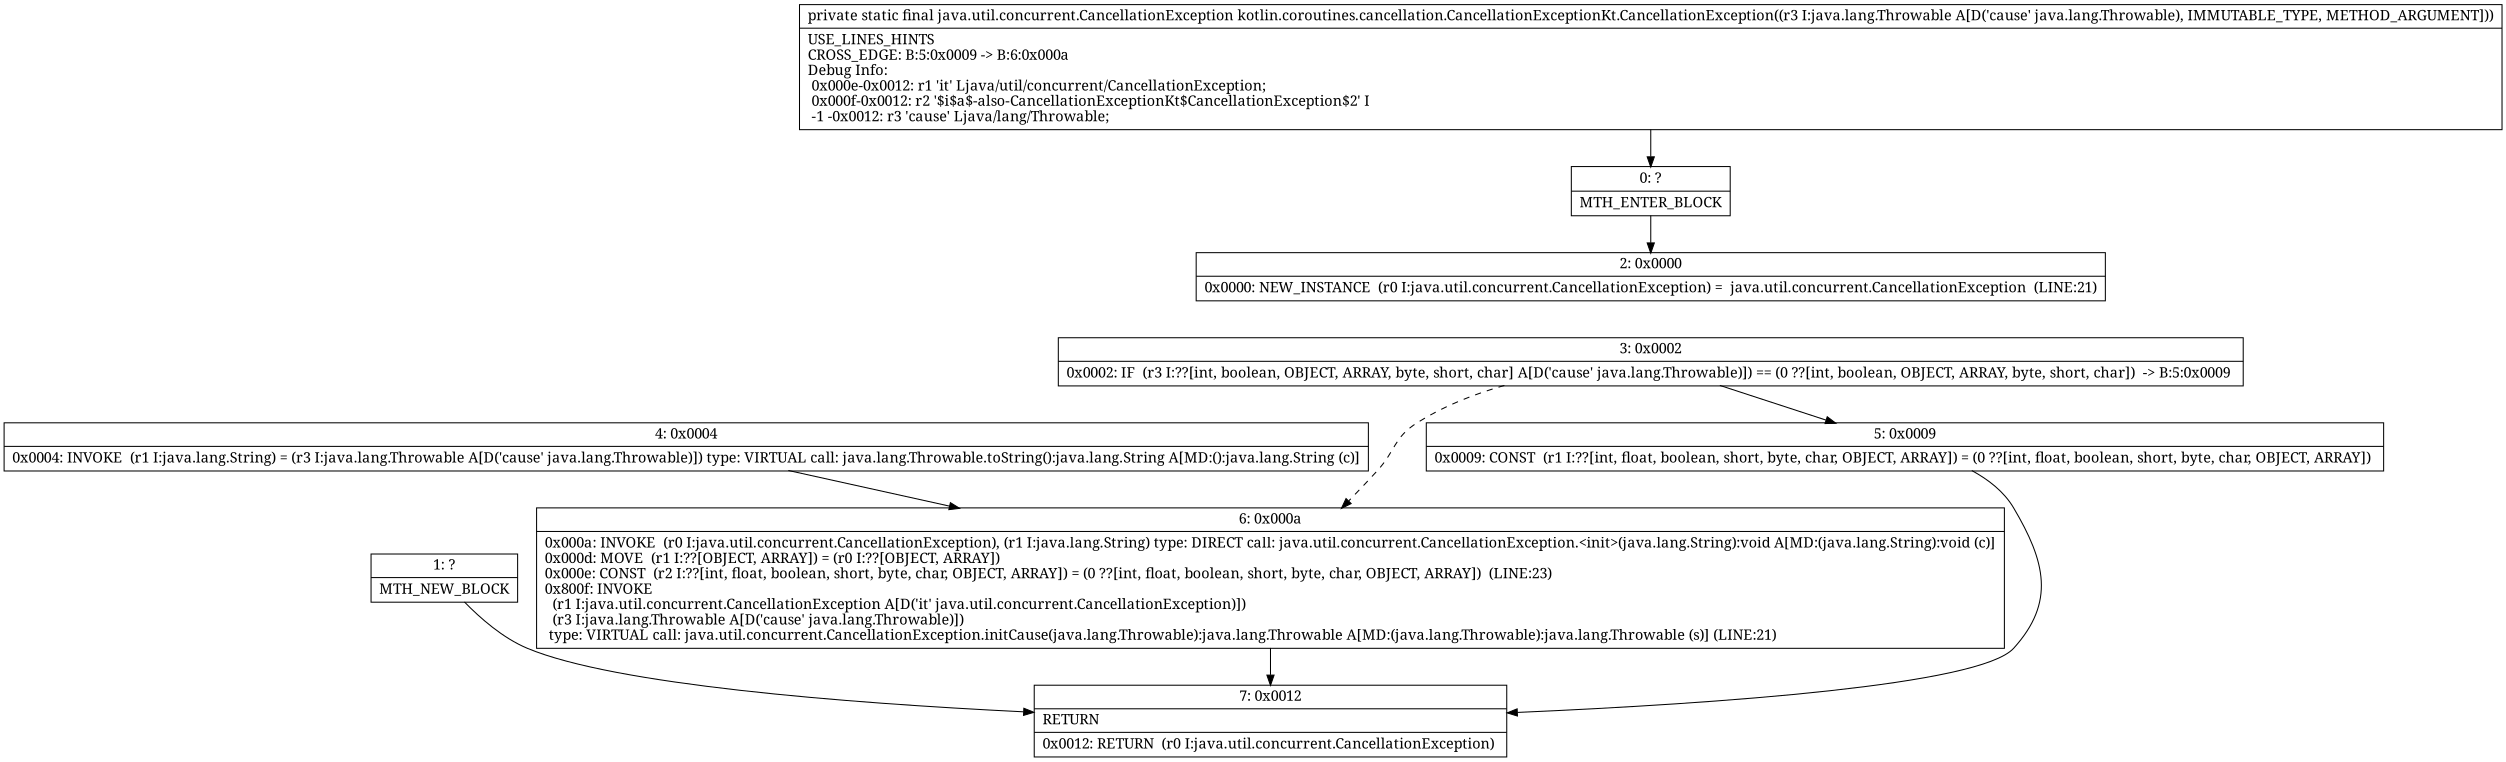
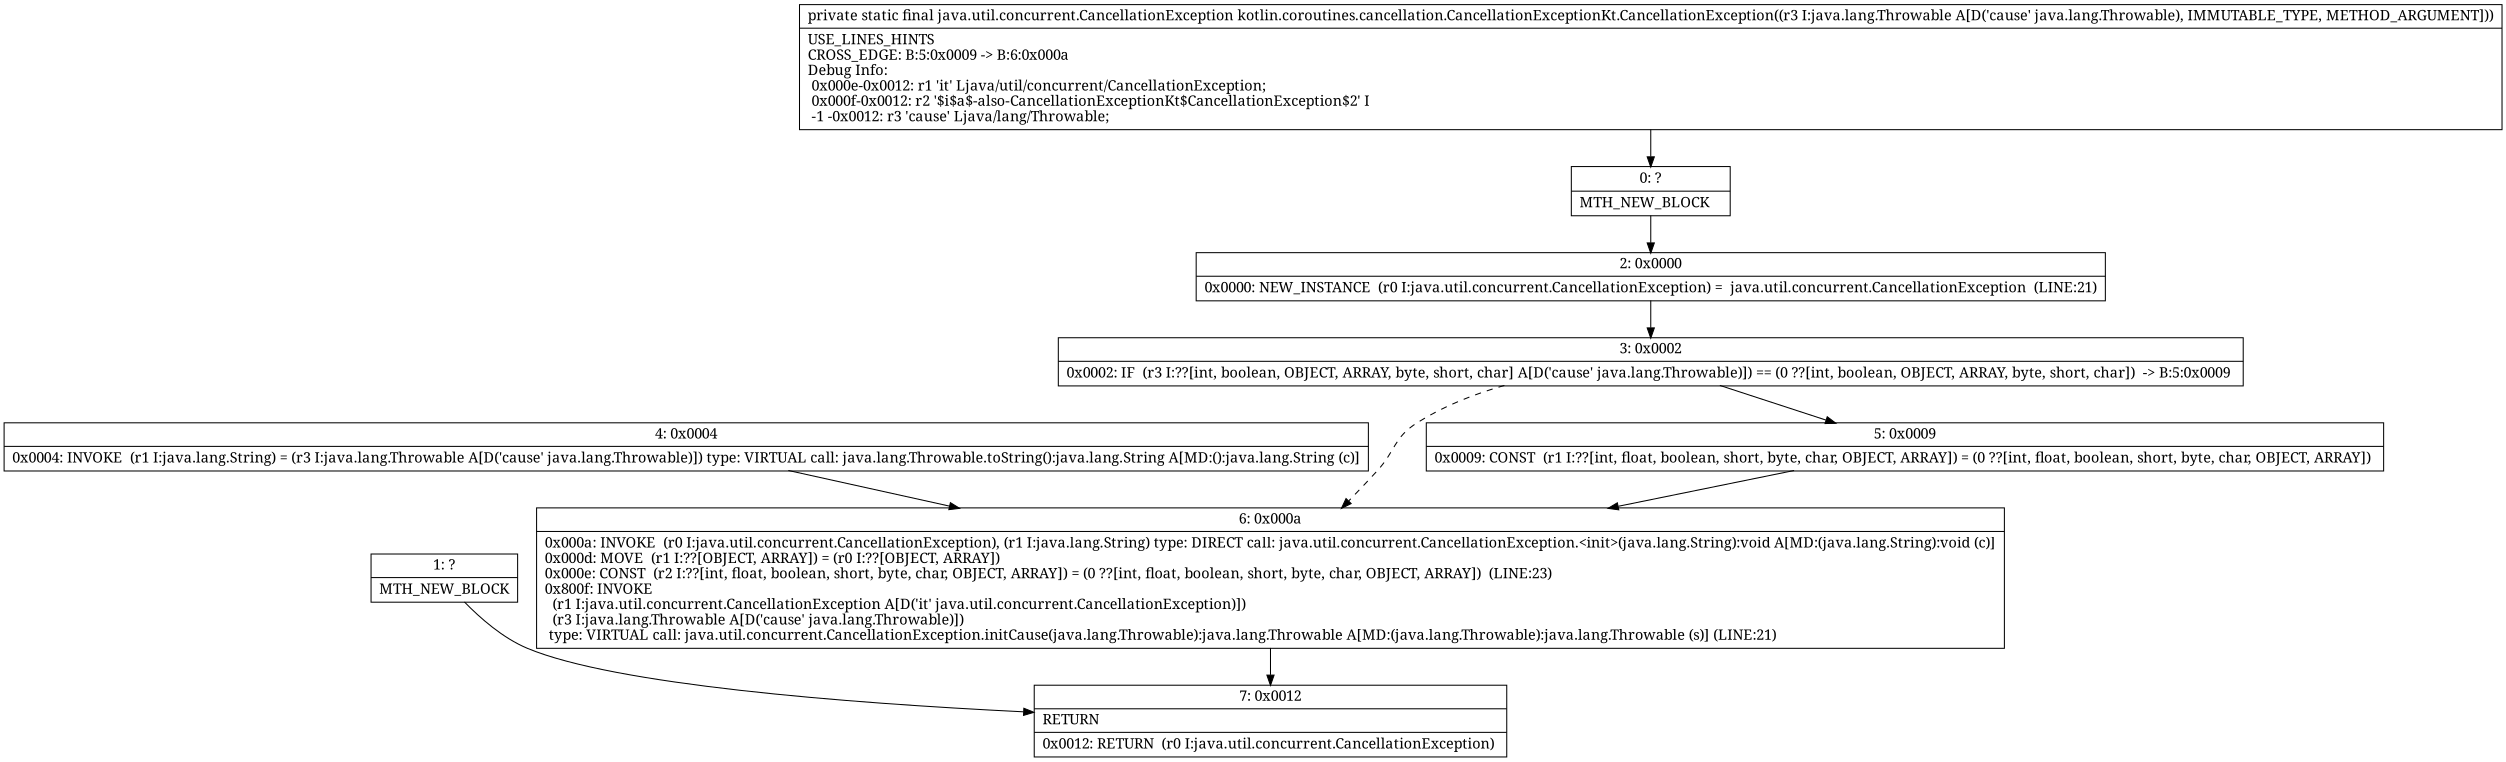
node "0: ?": text "MTH_ENTER_BLOCK" -> "MTH_NEW_BLOCK"
edge "2: 0x0000" -> "3: 0x0002": added
edge "5: 0x0009" -> "7: 0x0012": now "5: 0x0009" -> "6: 0x000a"
